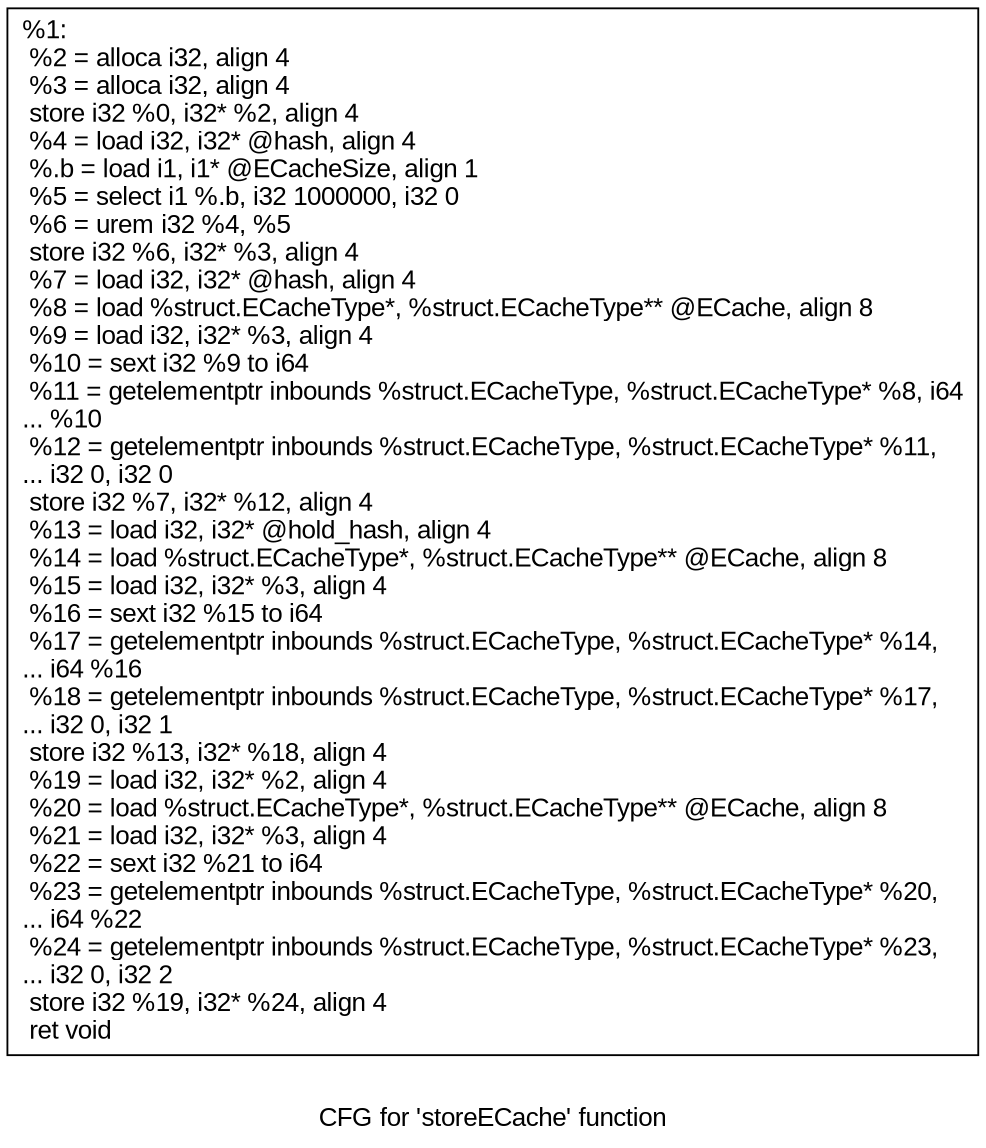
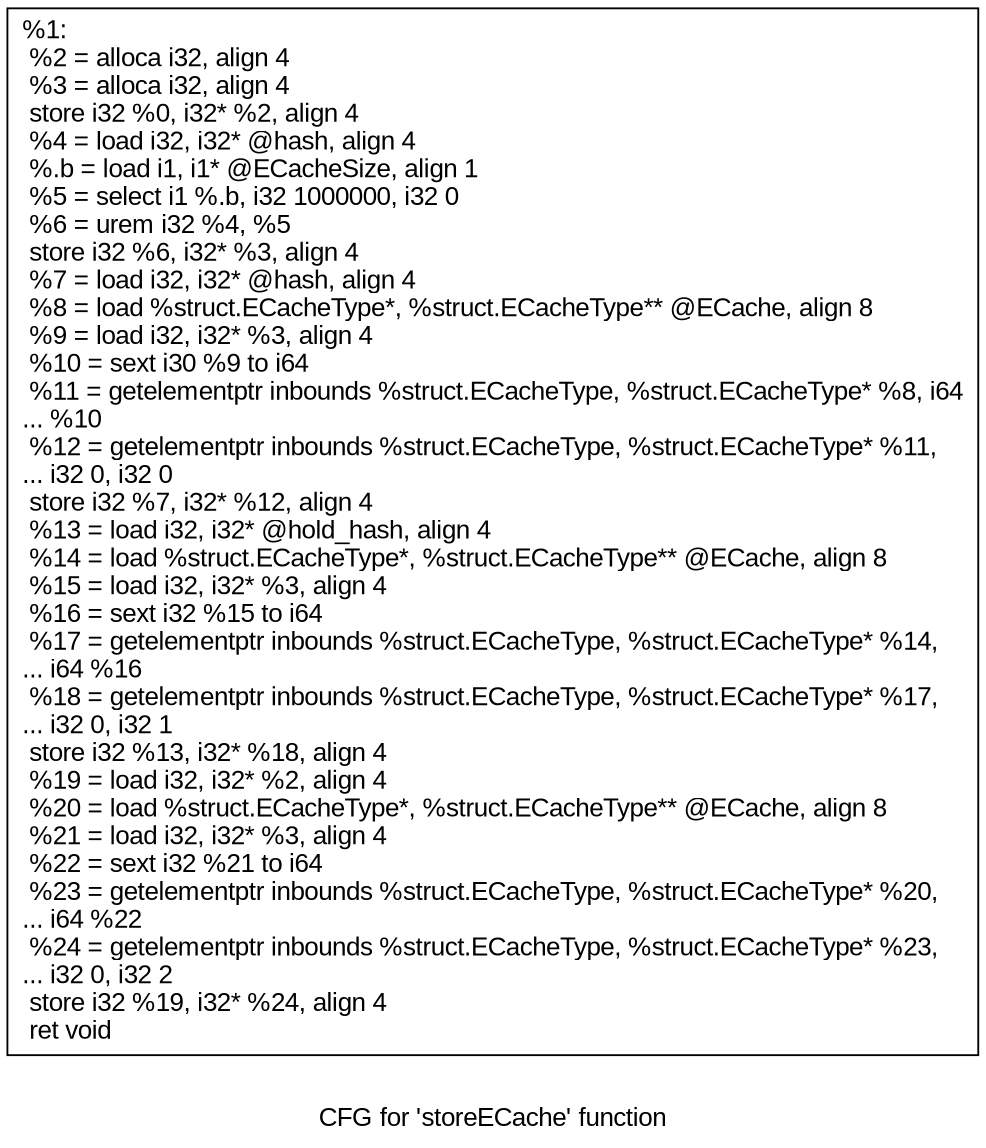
node "%1:": text "%10 = sext i32 %9 to i64" -> "%10 = sext i30 %9 to i64"
